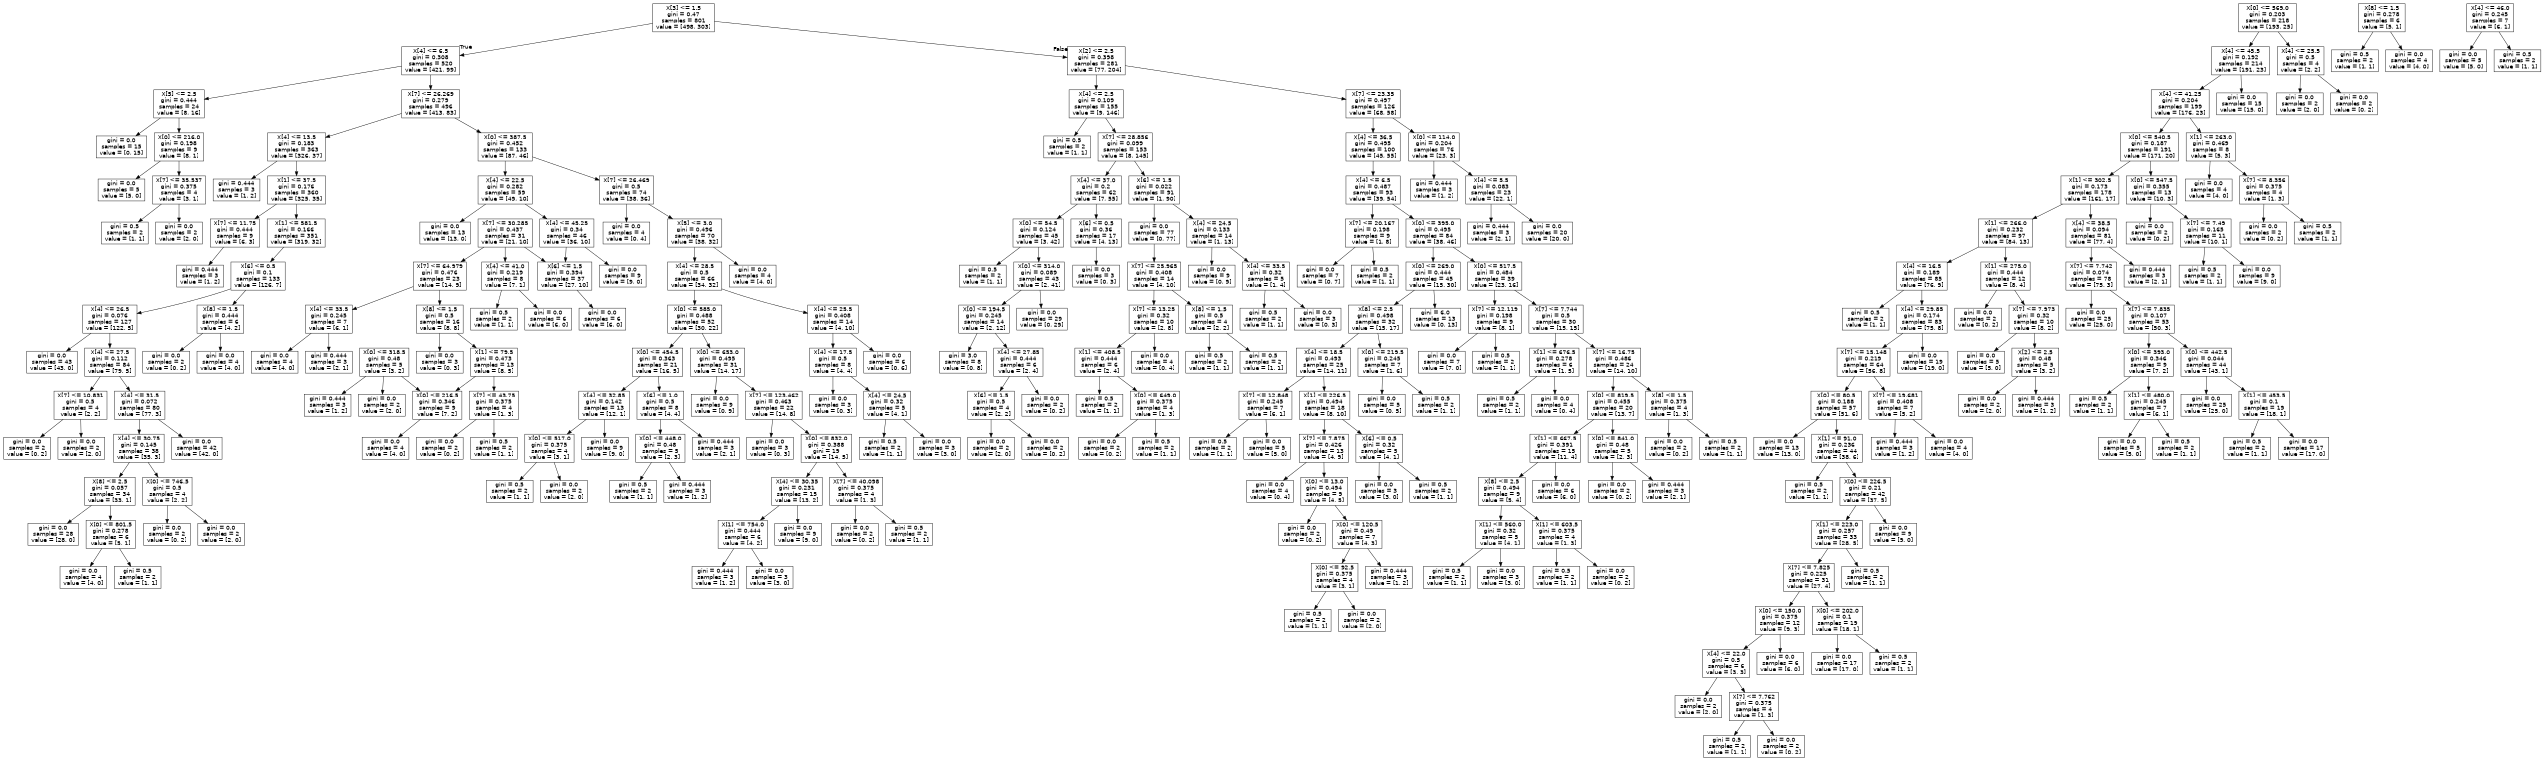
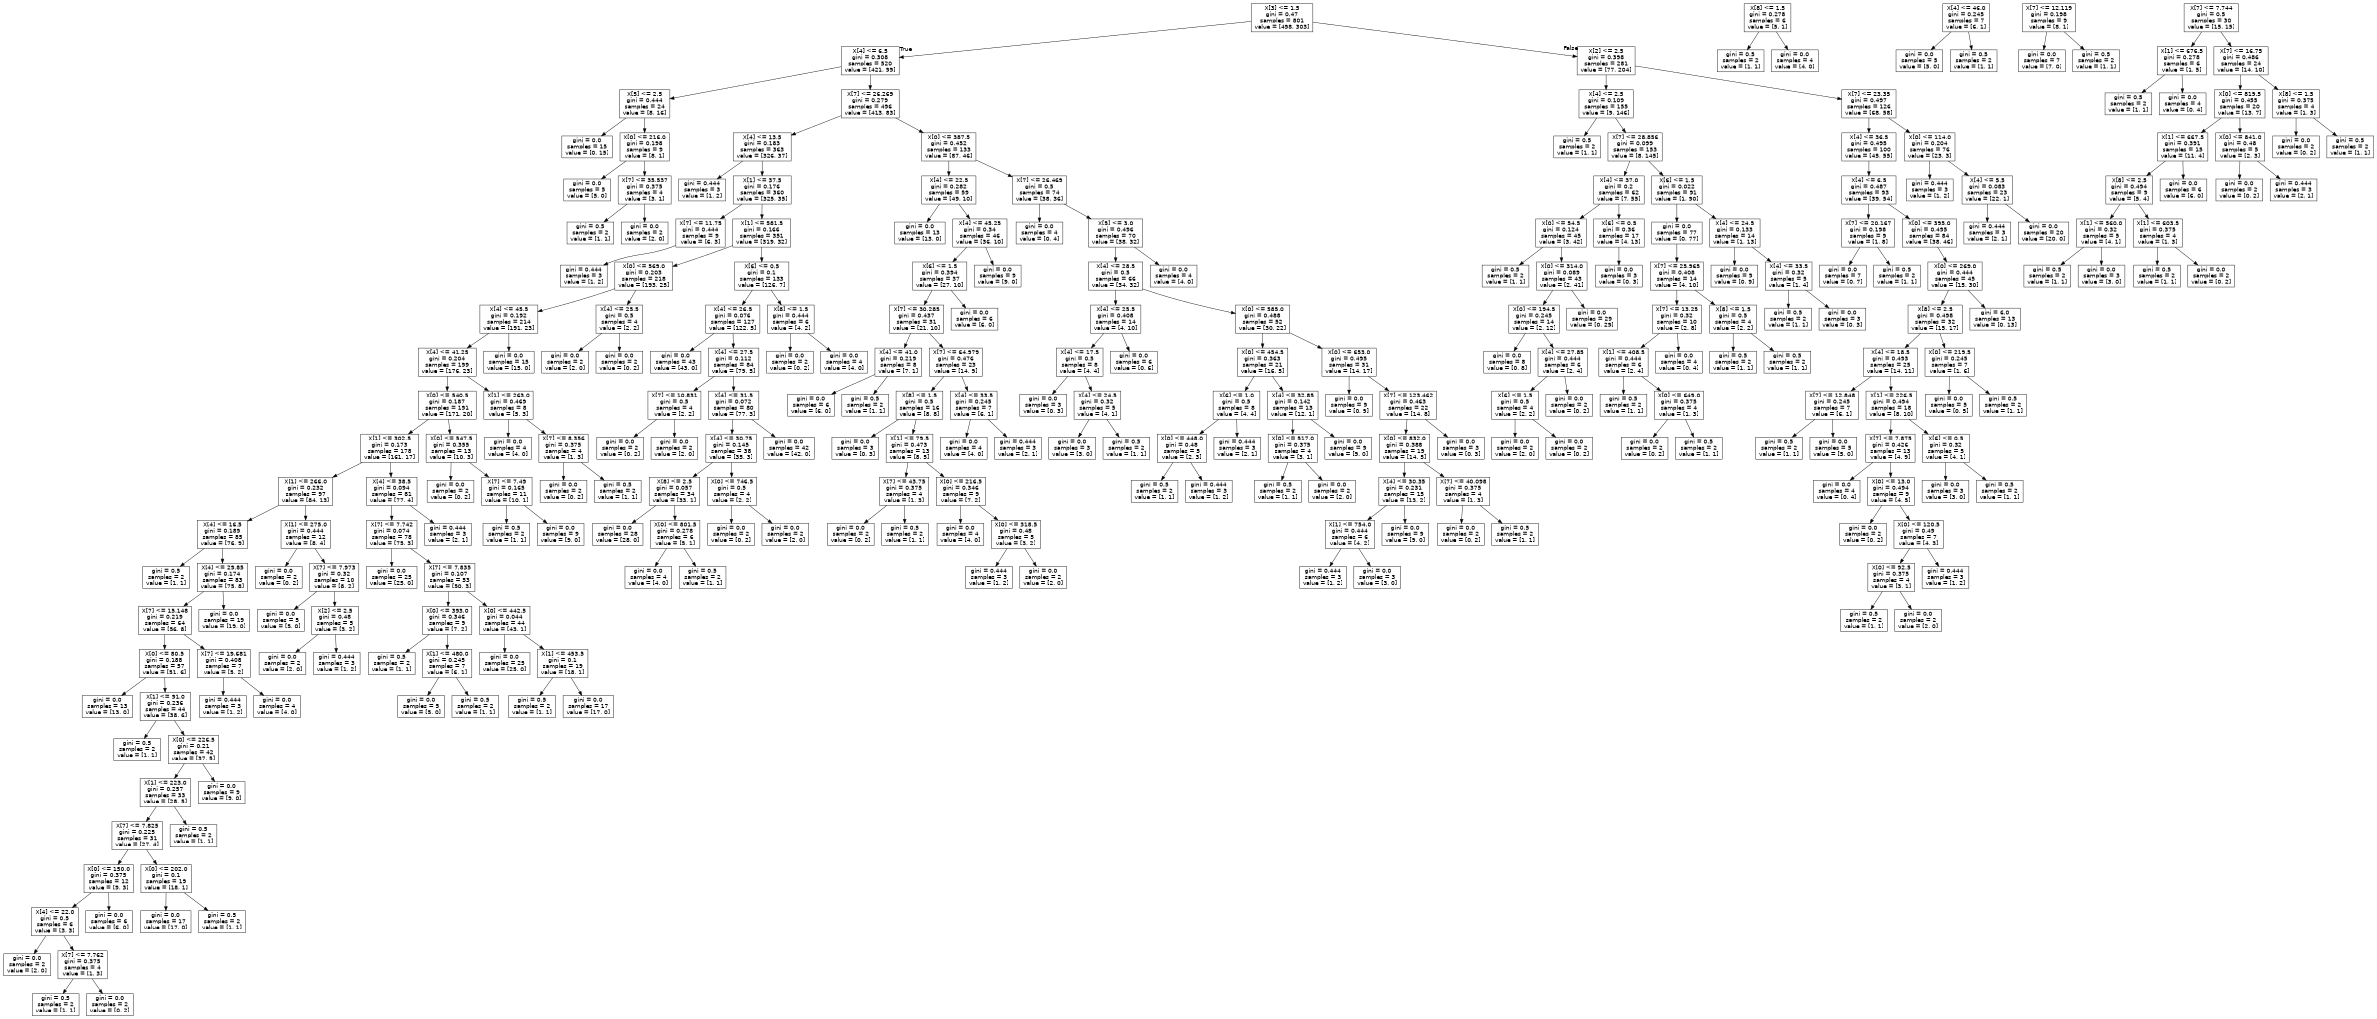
edge "X[7] <= 30.285 gini = 0.437 samples = 31 value = [21, 10]" -> "X[6] <= 1.5 gini = 0.394 samples = 37 value = [27, 10]": reversed
edge "X[1] <= 581.5 gini = 0.166 samples = 351 value = [319, 32]" -> "X[0] <= 569.0 gini = 0.203 samples = 218 value = [193, 25]": added
node "X[0] <= 517.5 gini = 0.484 samples = 39 value = [23, 16]": removed
node "gini = 3.0 samples = 8 value = [0, 8]": label "gini = 3.0 samples = 8 value = [0, 8]" -> "gini = 0.0 samples = 8 value = [0, 8]"
edge "X[0] <= 318.5 gini = 0.48 samples = 5 value = [3, 2]" -> "X[0] <= 216.5 gini = 0.346 samples = 9 value = [7, 2]": reversed
node "X[0] <= 832.0 gini = 0.388 gini = 19 value = [14, 5]": label "X[0] <= 832.0 gini = 0.388 gini = 19 value = [14, 5]" -> "X[0] <= 832.0 gini = 0.388 samples = 19 value = [14, 5]"
